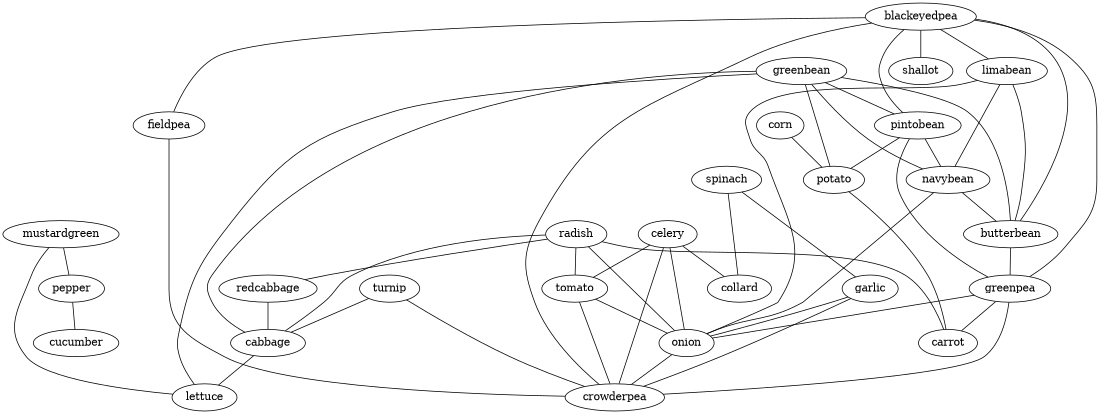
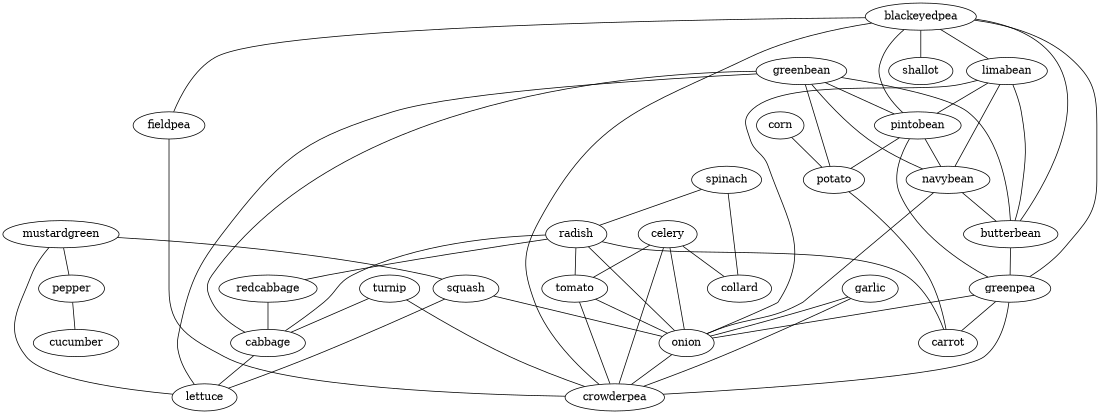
edge "limabean" -- "pintobean": added
edge "spinach" -- "garlic": now "spinach" -- "radish"
node "squash": added
